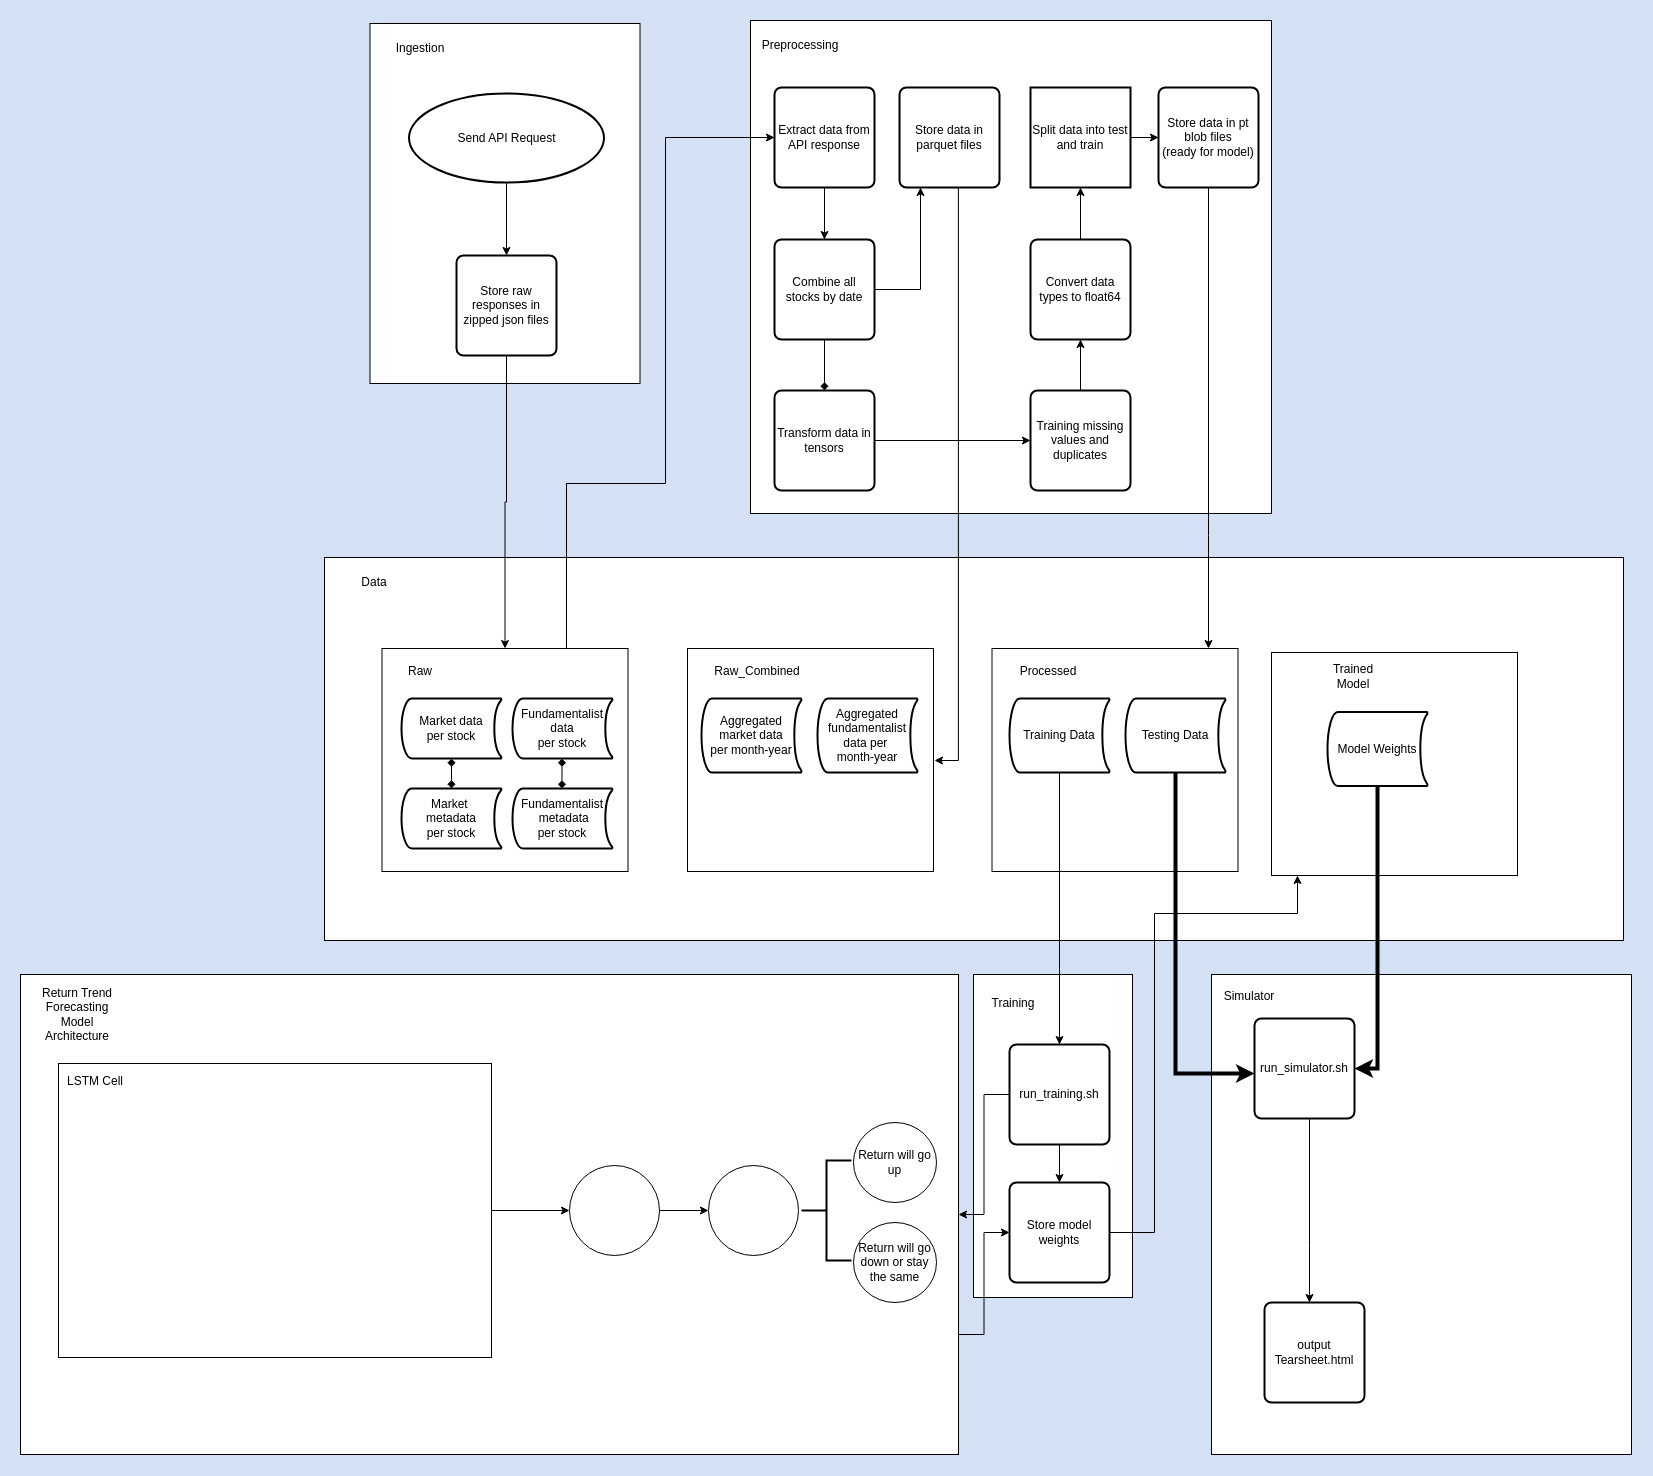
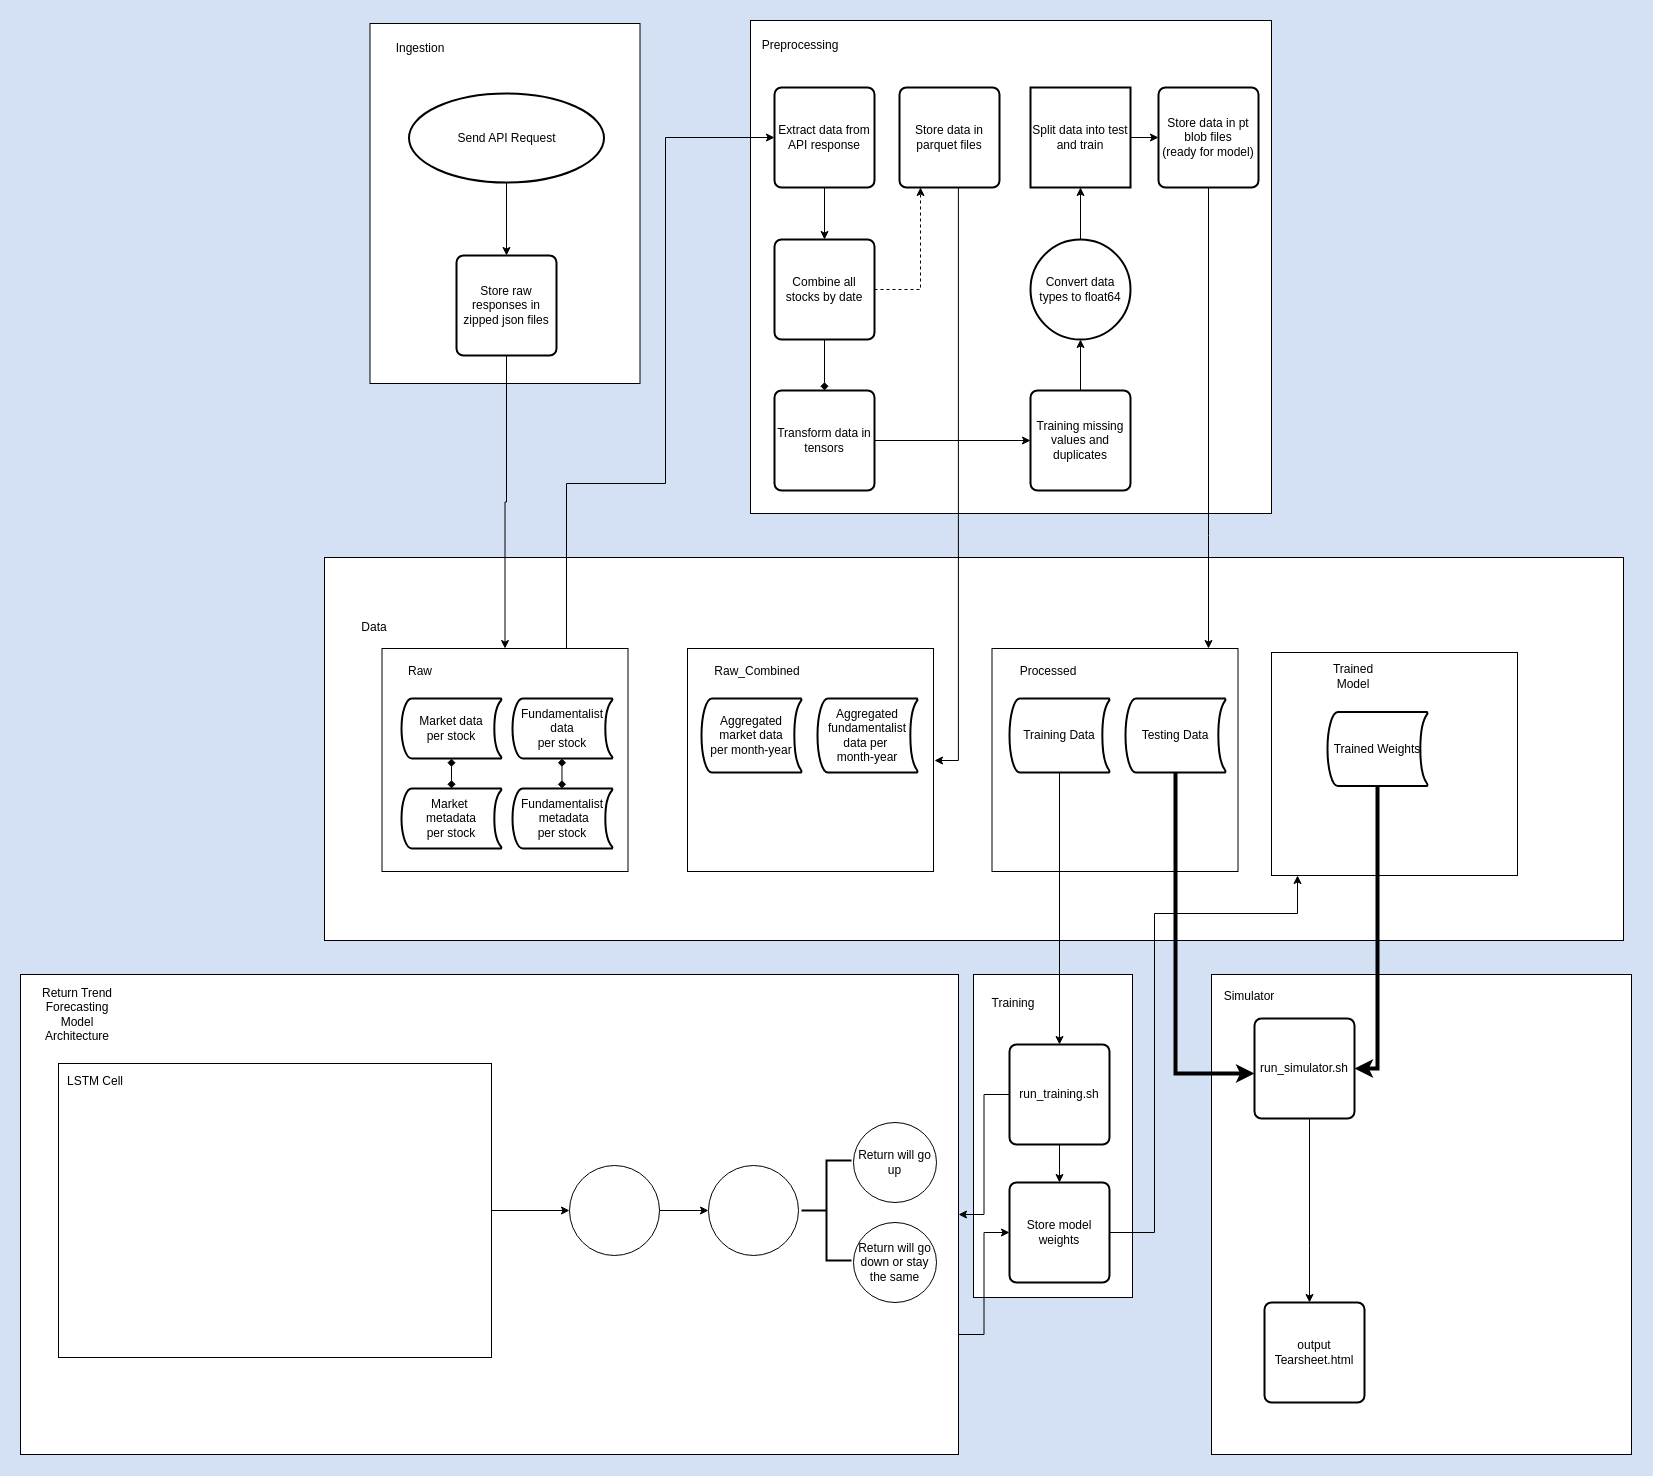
edge "Combine all stocks by date" -> "Store data in parquet files": style solid -> dashed
node "Convert data types to float64": shape rounded rectangle -> ellipse
node "Data": moved (375, 583) -> (375, 628)
node "Model Weights": label "Model Weights" -> "Trained Weights"
